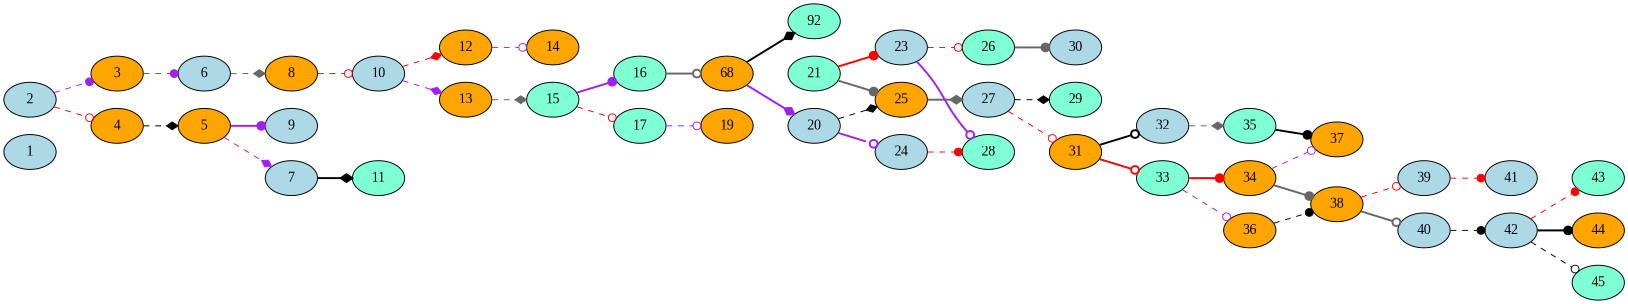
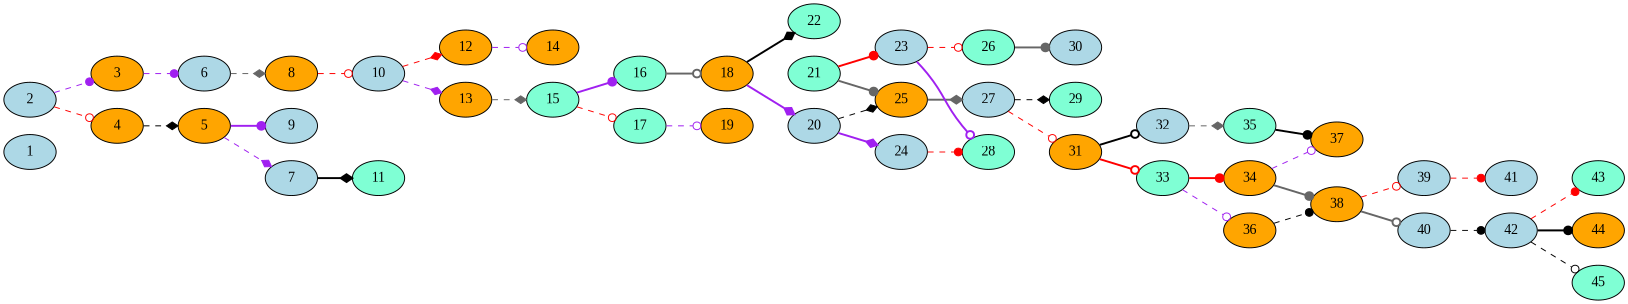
node "92": label "92" -> "22"
node "68": label "68" -> "18"
edge "20" -> "24": arrowhead odot -> diamond
